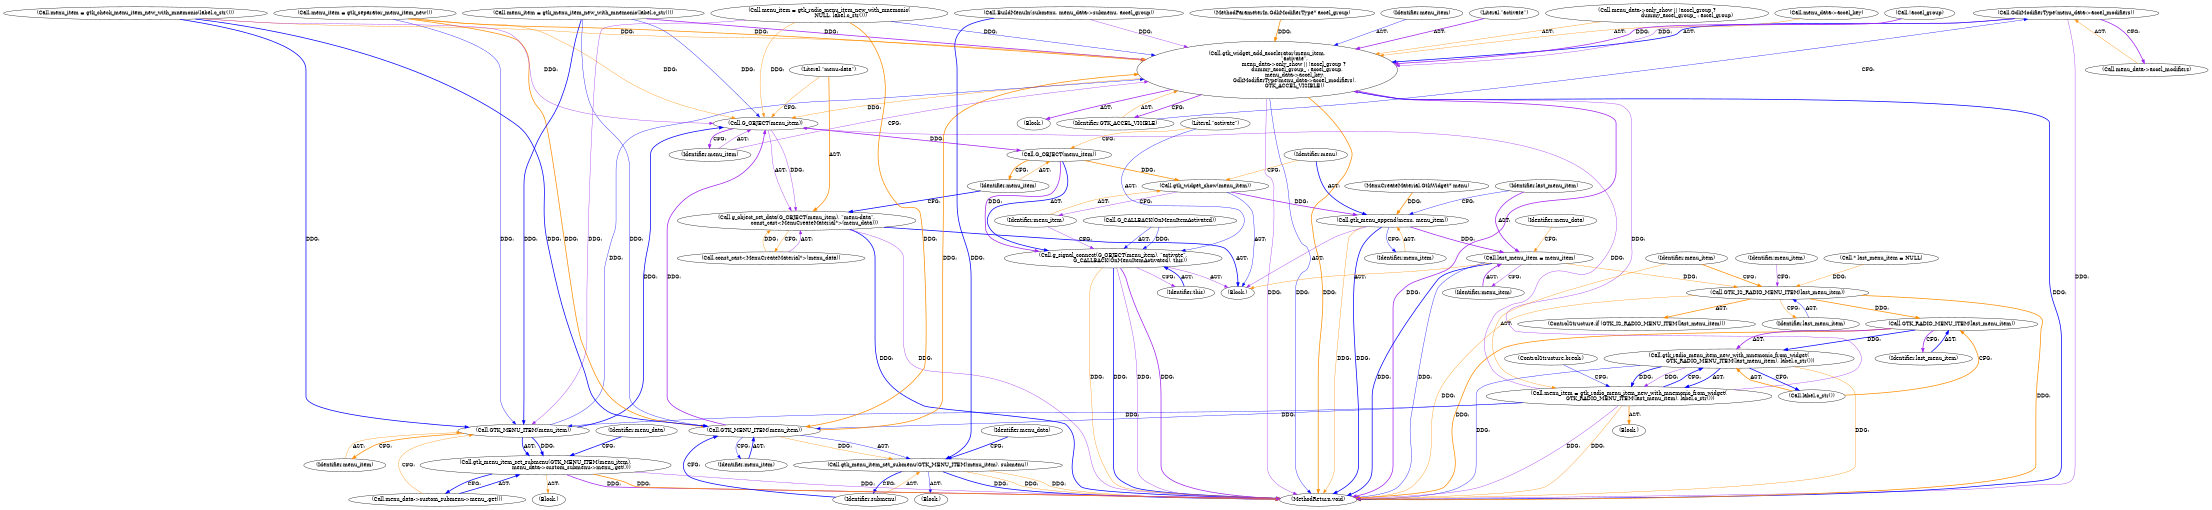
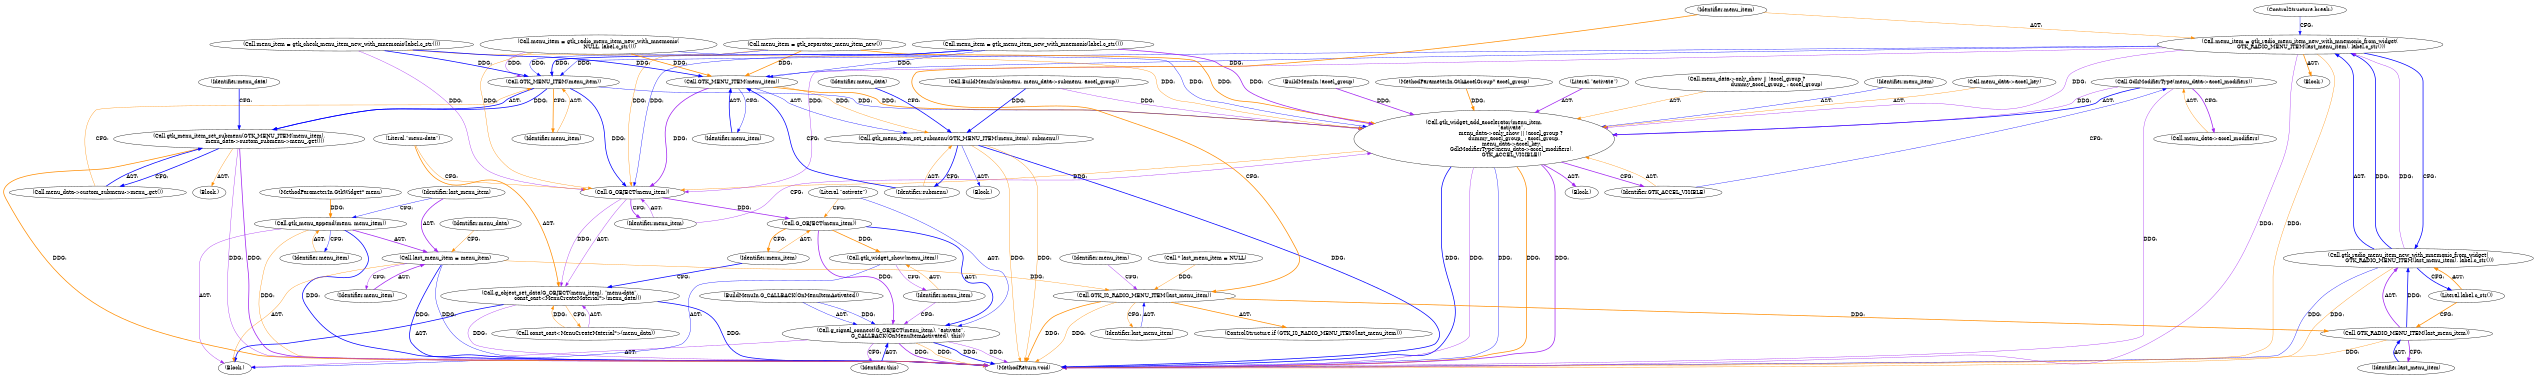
node "(MethodParameterIn,GdkModifierType* accel_group)": label "(MethodParameterIn,GdkModifierType* accel_group)" -> "(MethodParameterIn,GtkAccelGroup* accel_group)"
node "(Call,!accel_group)": label "(Call,!accel_group)" -> "(BuildMenuIn,!accel_group)"
node "(Identifier,menu)": removed
node "(MenuCreateMaterial,GtkWidget* menu)": label "(MenuCreateMaterial,GtkWidget* menu)" -> "(MethodParameterIn,GtkWidget* menu)"
edge "(Call,gtk_widget_show(menu_item))" -> "(Call,gtk_menu_append(menu, menu_item))": removed, label "DDG:"
node "(Call,G_CALLBACK(OnMenuItemActivated))": label "(Call,G_CALLBACK(OnMenuItemActivated))" -> "(BuildMenuIn,G_CALLBACK(OnMenuItemActivated))"
edge "(Call,gtk_menu_append(menu, menu_item))" -> "(Call,last_menu_item = menu_item)": label "DDG: " -> "AST: "
edge "(Call,GTK_RADIO_MENU_ITEM(last_menu_item))" -> "(MethodReturn,void)": style bold -> solid
node "(Call,label.c_str())": label "(Call,label.c_str())" -> "(Literal,label.c_str())"
